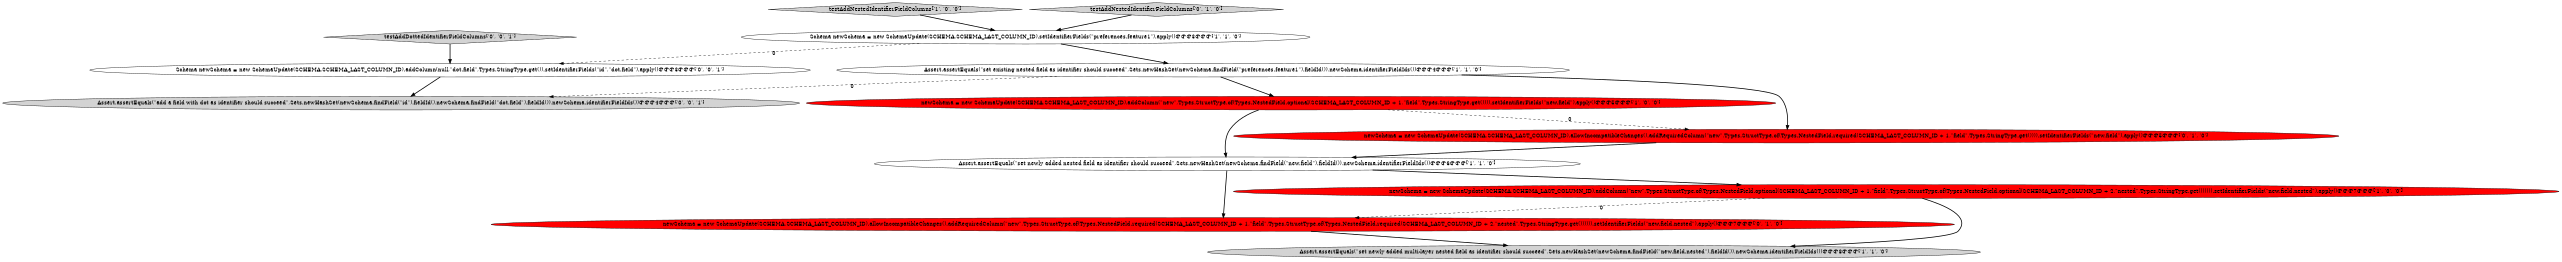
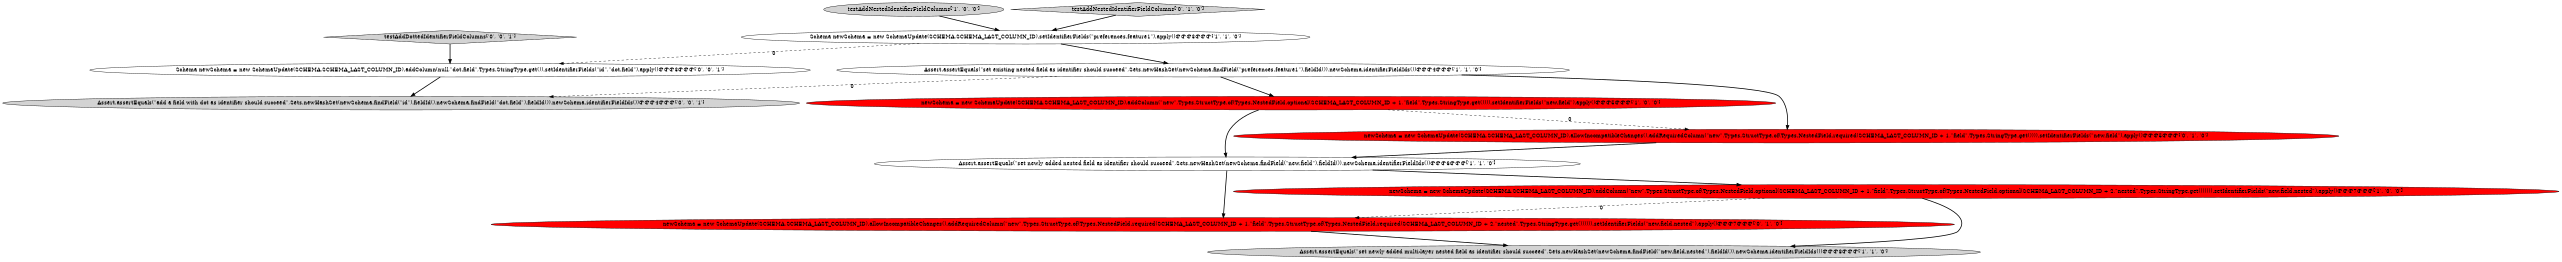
node "testAddNestedIdentifierFieldColumns['1', '0', '0']": shape diamond -> ellipse
